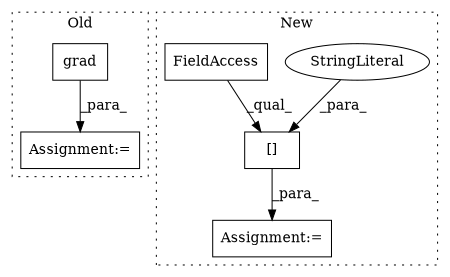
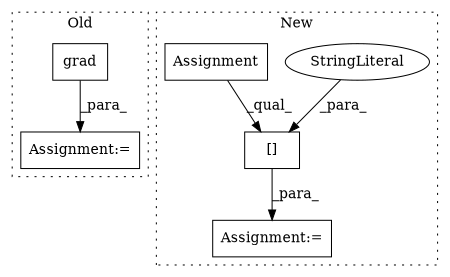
node "FieldAccess": label "FieldAccess" -> "Assignment"
